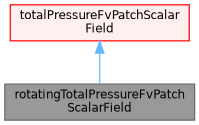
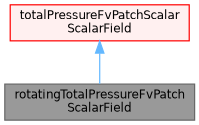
node "totalPressureFvPatchScalar Field": label "totalPressureFvPatchScalar Field" -> "totalPressureFvPatchScalar ScalarField"
